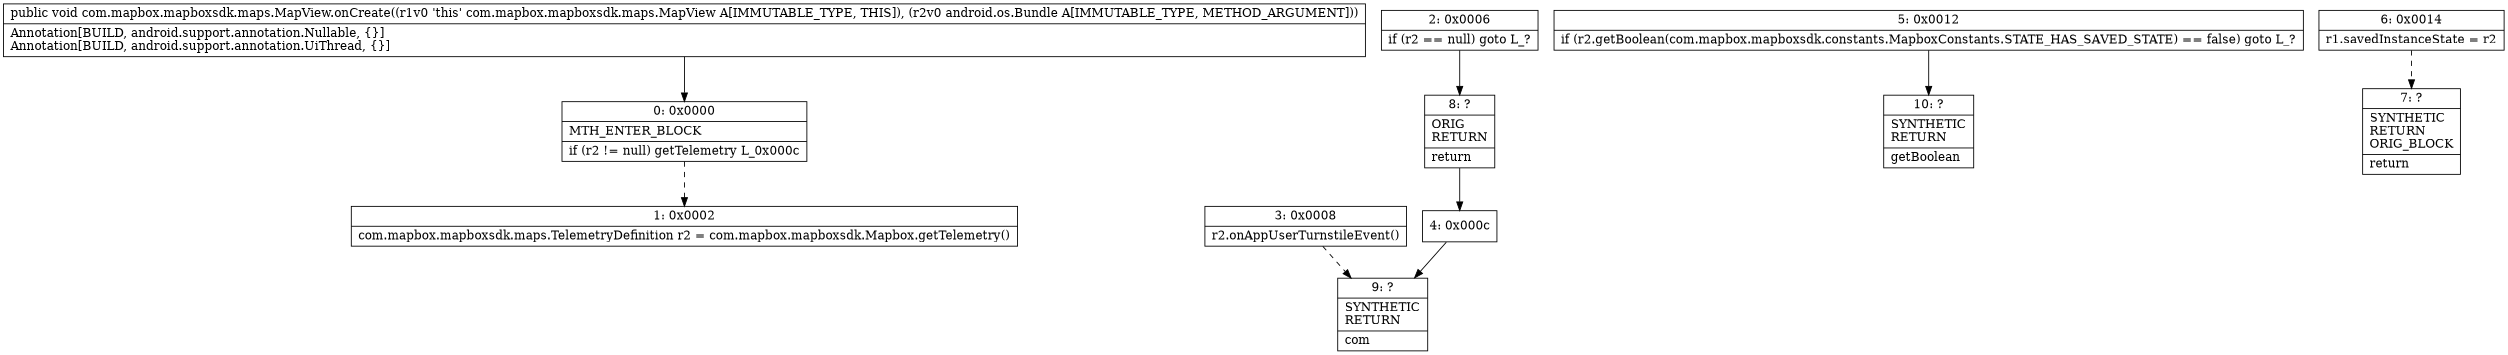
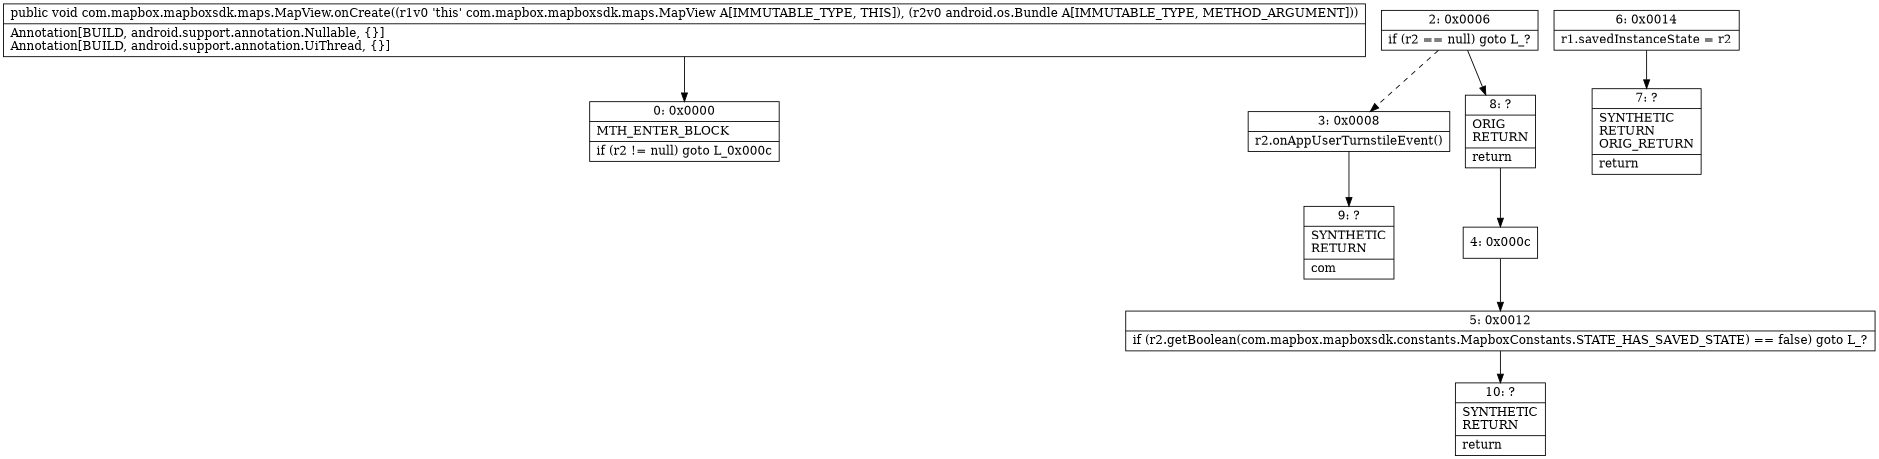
edge "6: 0x0014" -> "7: ?": style dashed -> solid
edge "2: 0x0006" -> "3: 0x0008": added
node "7: ?": text "ORIG_BLOCK" -> "ORIG_RETURN"
node "0: 0x0000": text "if (r2 != null) getTelemetry L_0x000c" -> "if (r2 != null) goto L_0x000c"
node "10: ?": text "getBoolean" -> "return"
node "1: 0x0002": removed
edge "4: 0x000c" -> "9: ?": now "4: 0x000c" -> "5: 0x0012"
edge "3: 0x0008" -> "9: ?": style dashed -> solid
